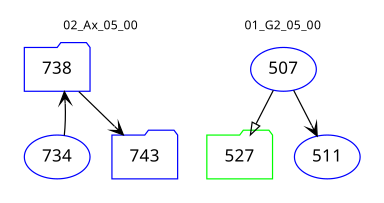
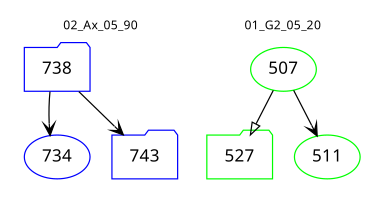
cluster "02_Ax_05_00": label "02_Ax_05_00" -> "02_Ax_05_90"
cluster "01_G2_05_00": label "01_G2_05_00" -> "01_G2_05_20"
node "507": color blue -> green
edge "734" -> "738": reversed
node "511": color blue -> green
